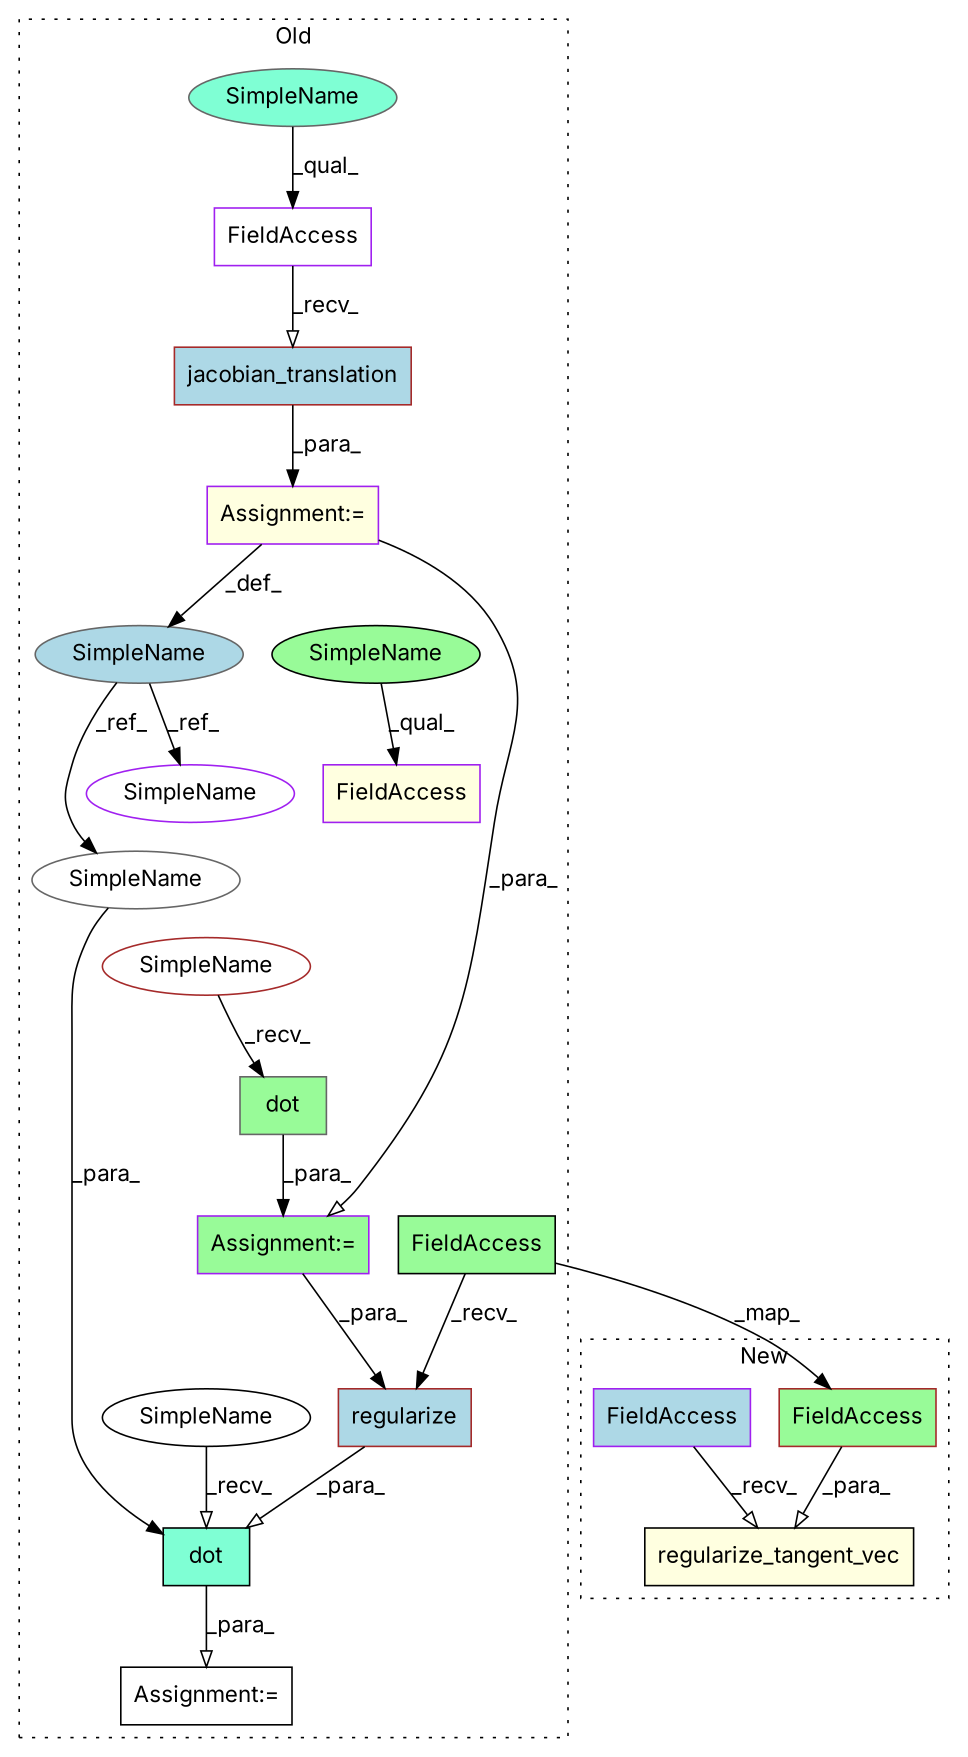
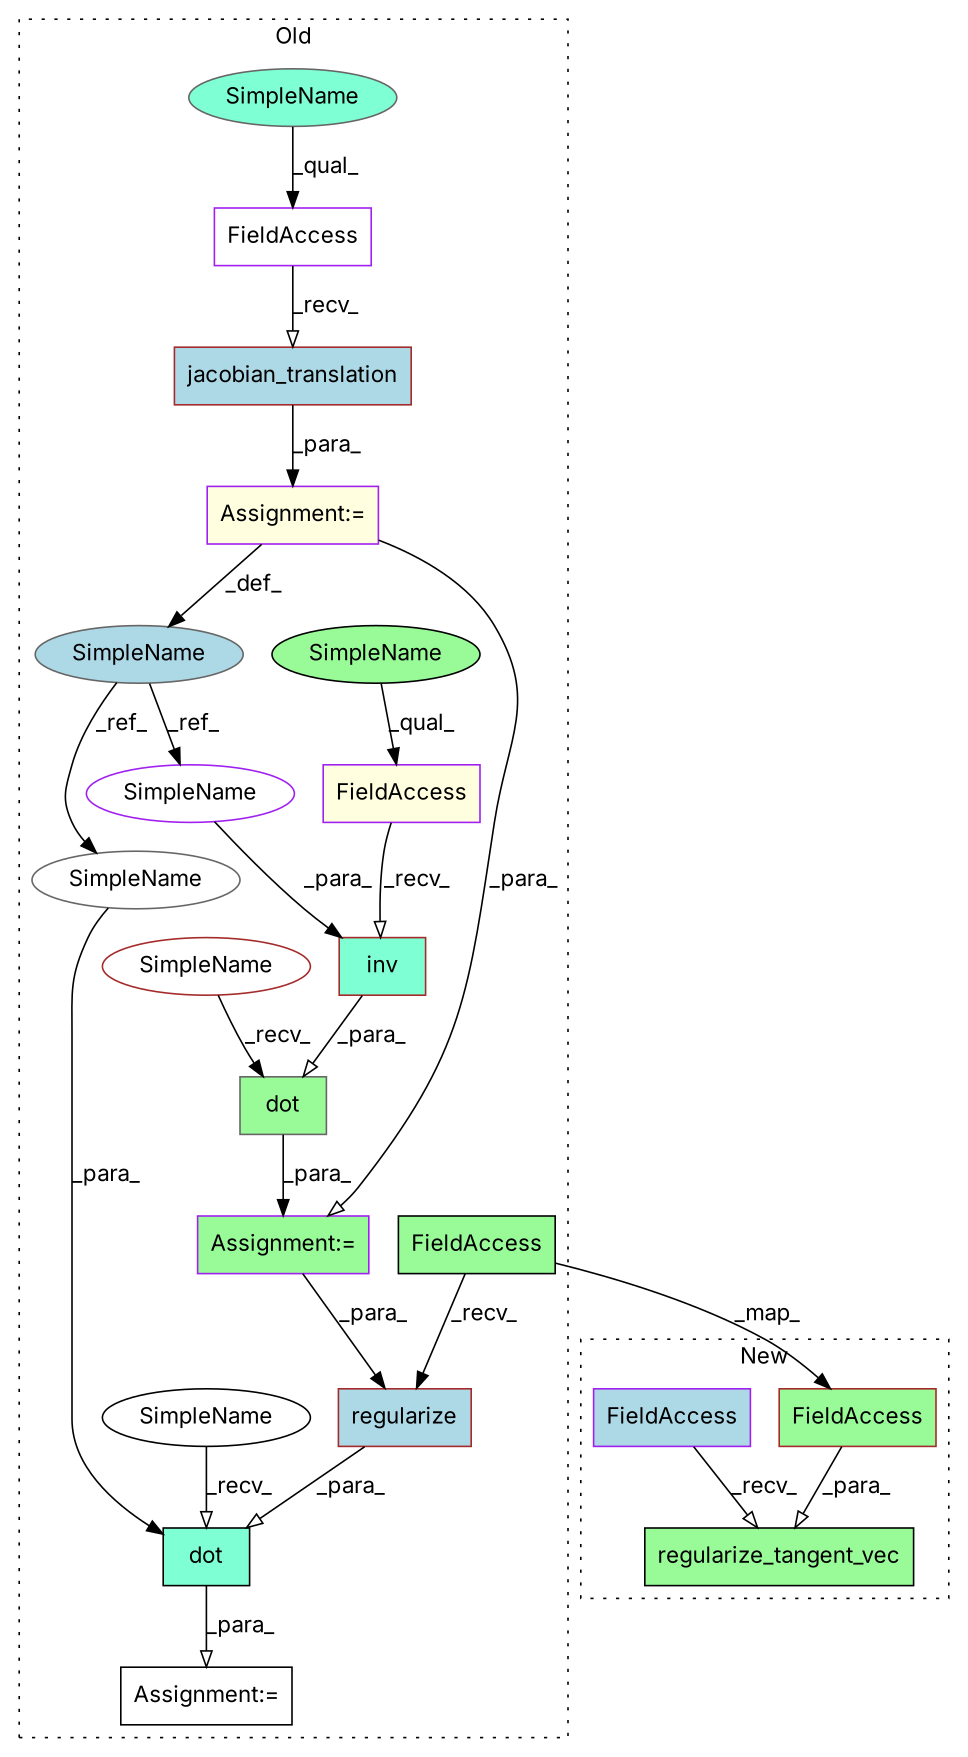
node "inv": added
node "regularize_tangent_vec": fillcolor lightyellow -> palegreen
